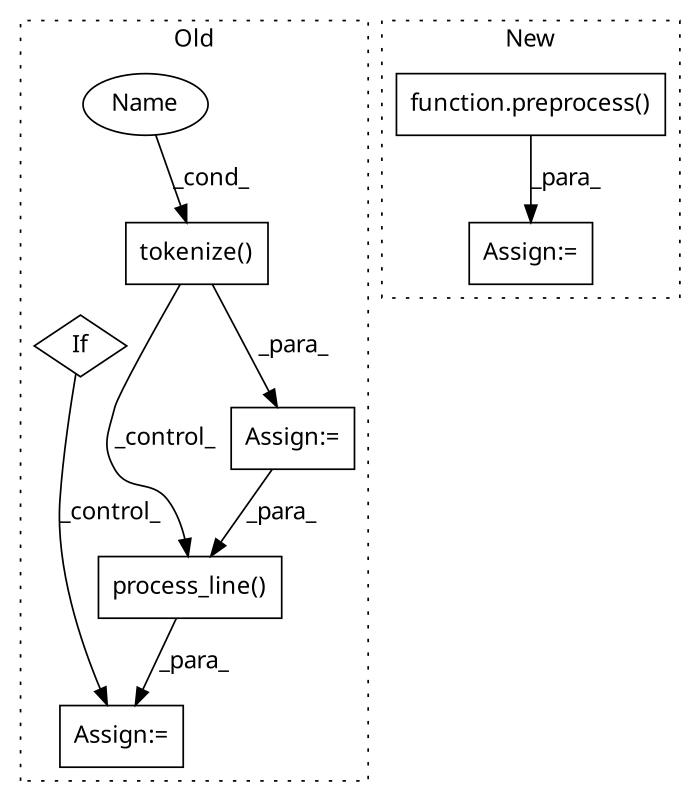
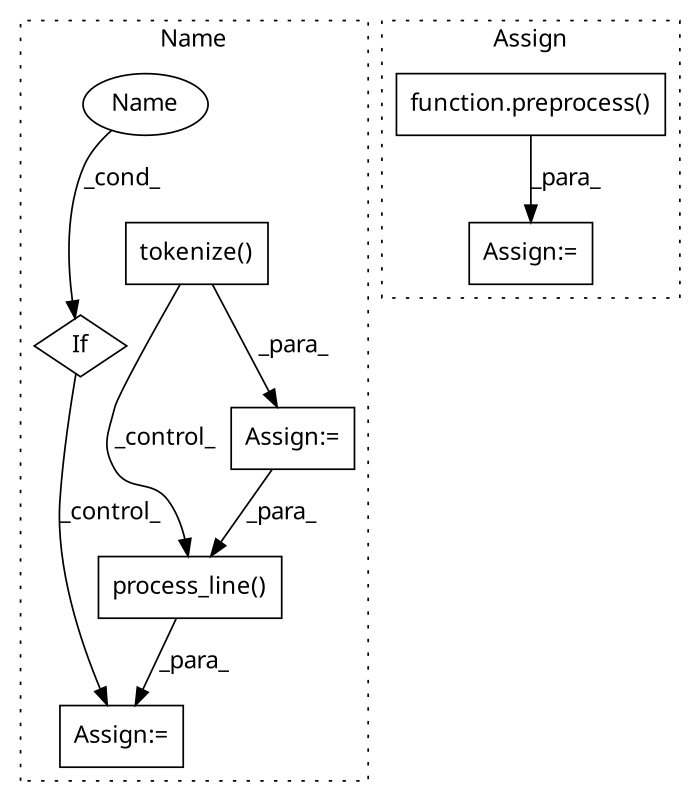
cluster "Old": label "Old" -> "Name"
cluster "New": label "New" -> "Assign"
edge "Name" -> "tokenize()": now "Name" -> "If"
